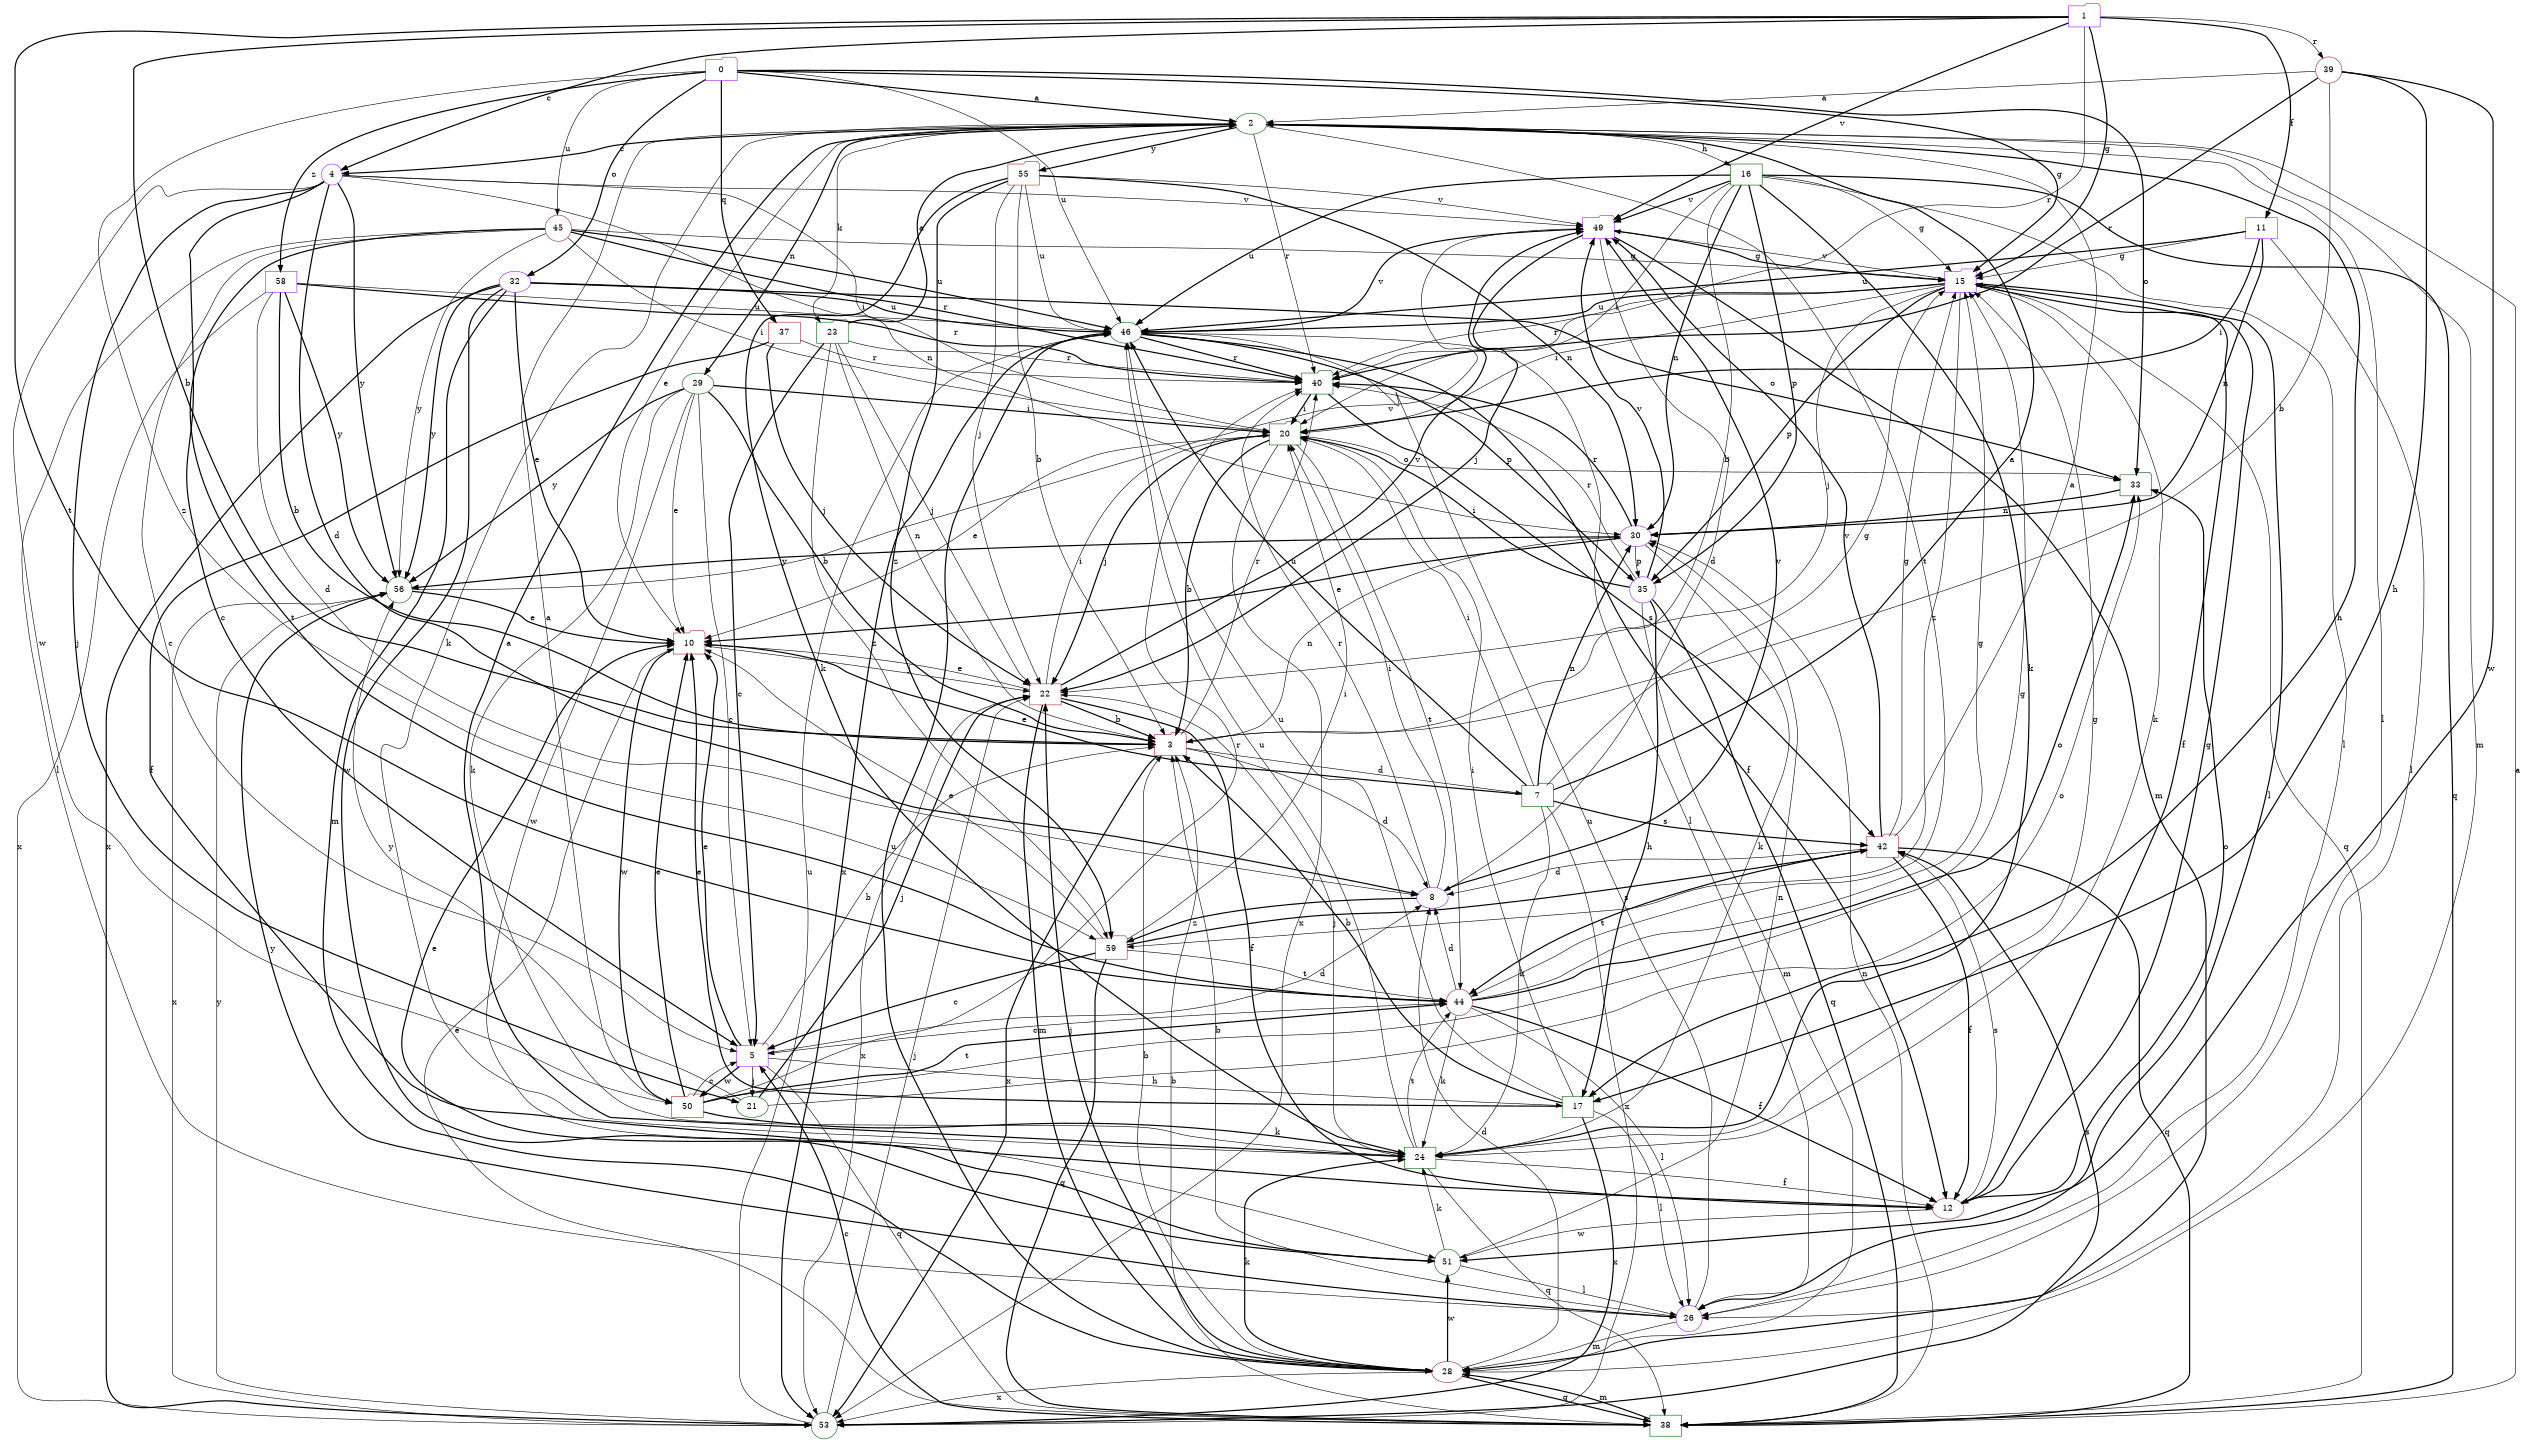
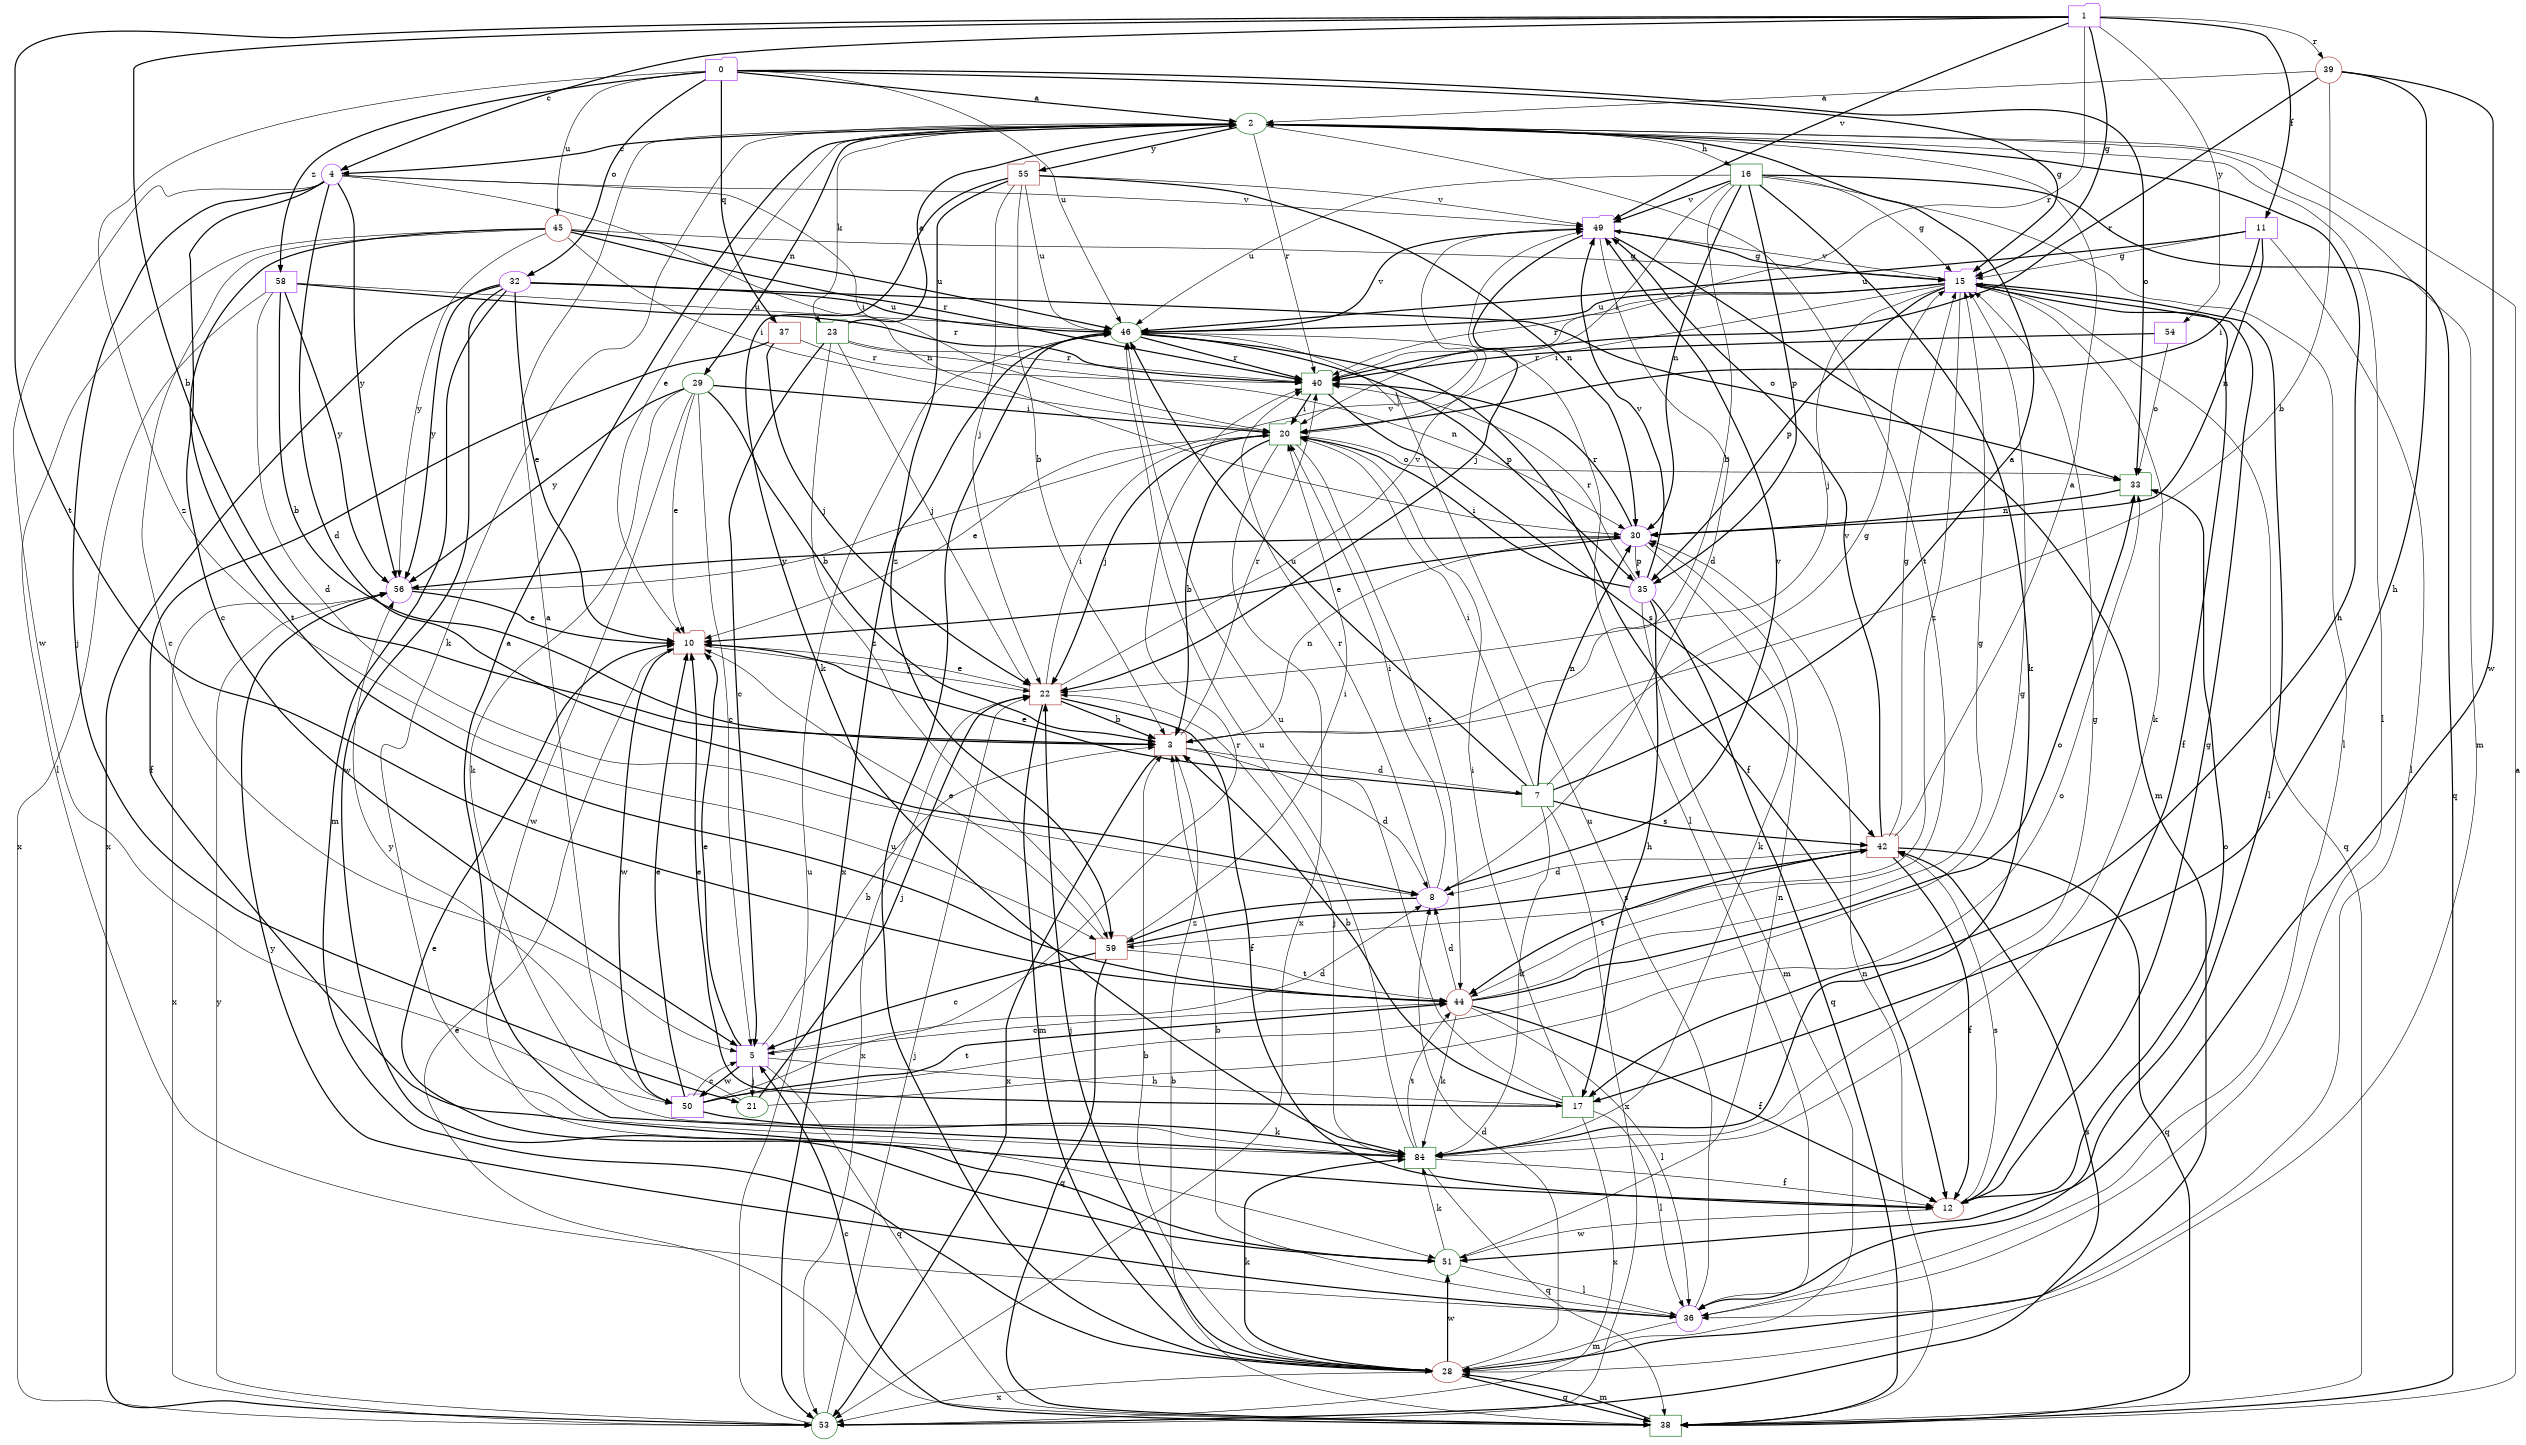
edge "16" -> "46": style bold -> solid
node "54": added
edge "22" -> "49": style bold -> solid
node "56": color darkgreen -> purple
edge "23" -> "3": now "23" -> "30"
node "50": color brown -> purple
node "24": label "24" -> "84"
node "26": label "26" -> "36"
edge "17" -> "53": style bold -> solid
